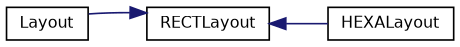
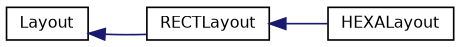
edge "Layout" -> "RECTLayout": reversed
